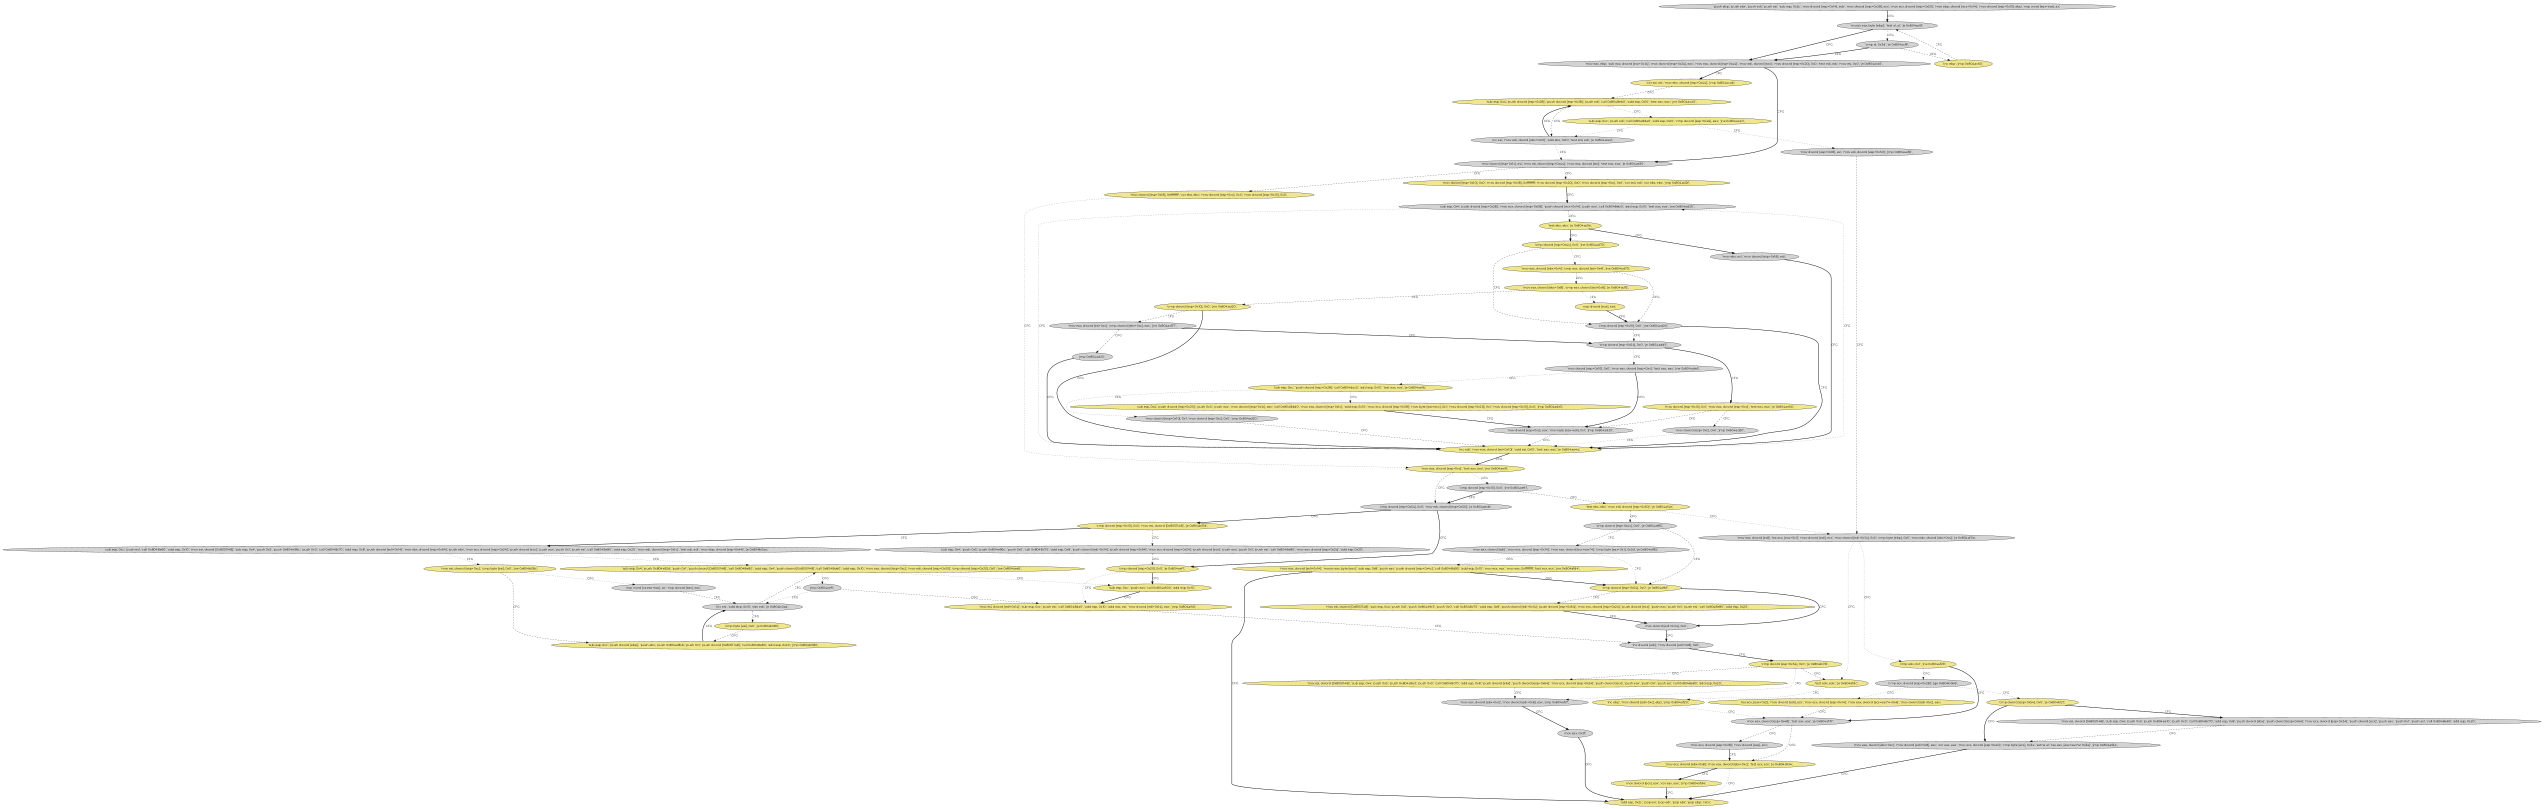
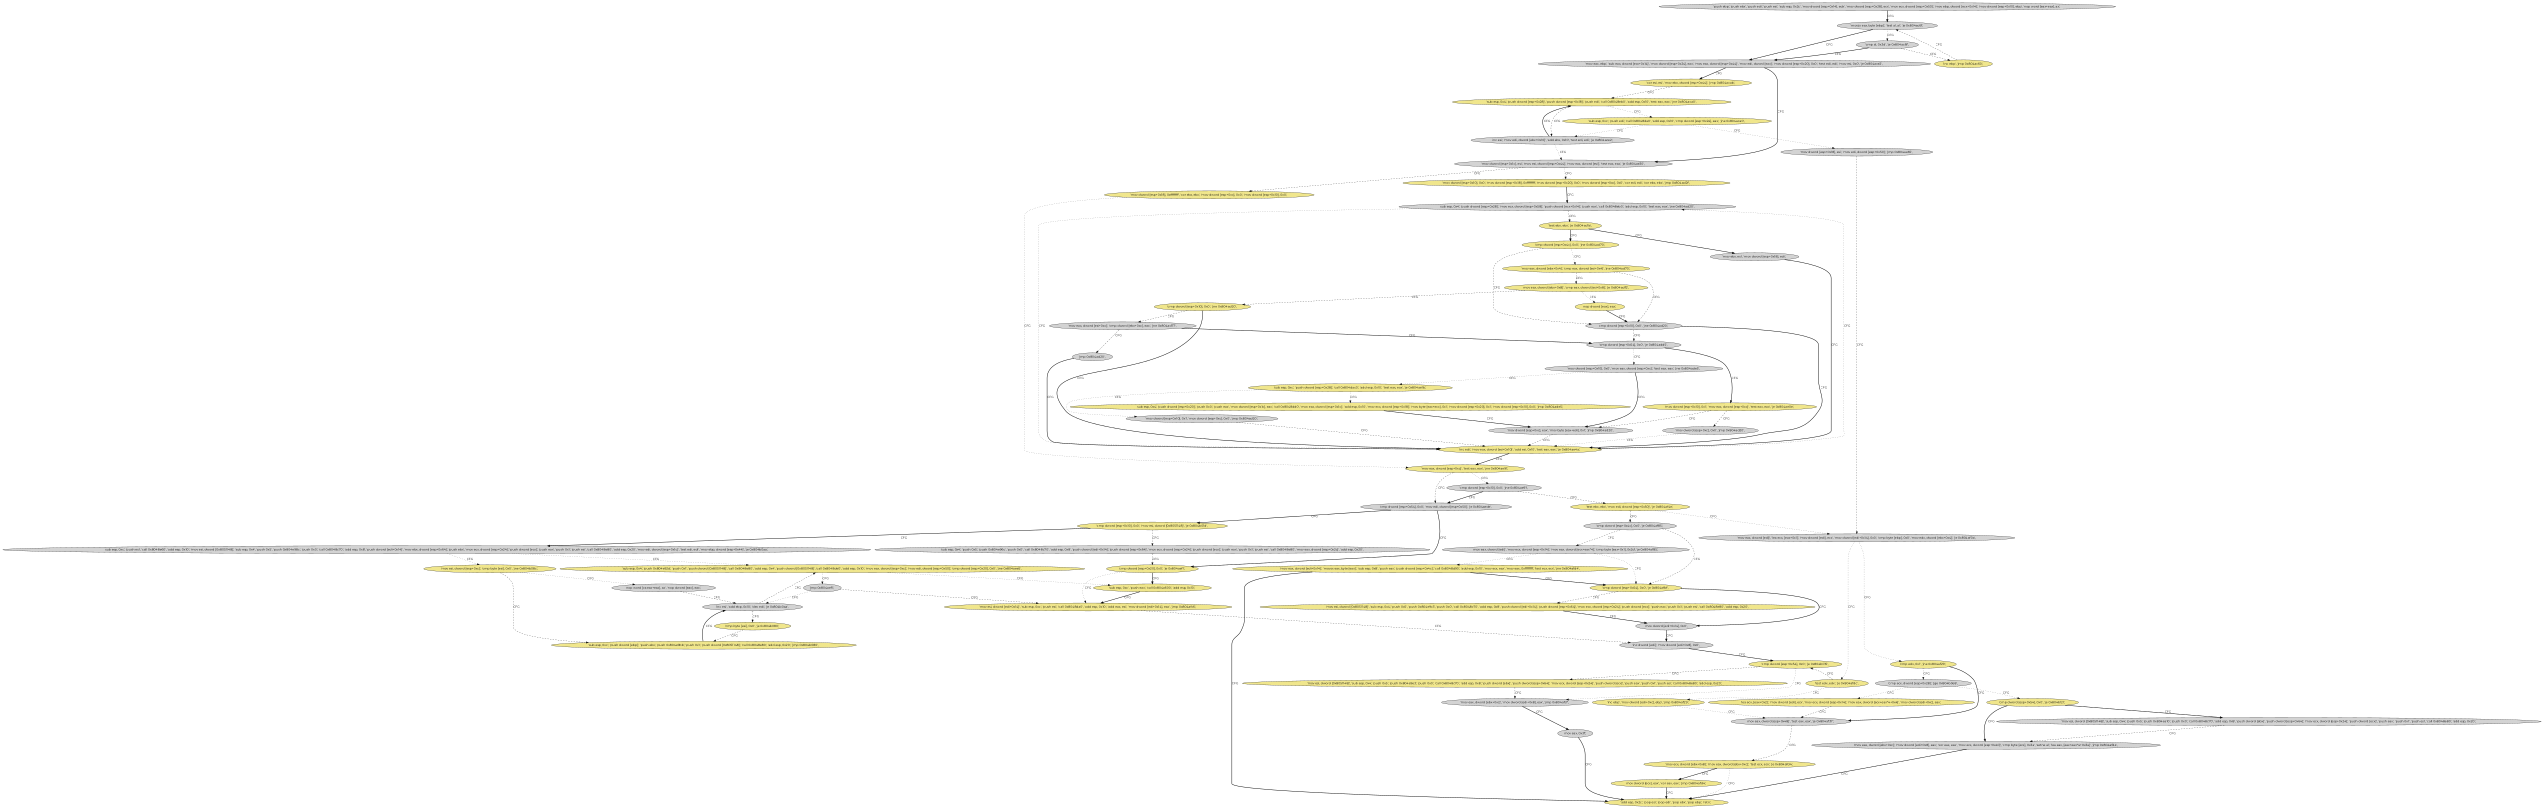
edge "'cmp dword [esp+0x54], 0x0', 'je 0x804b015'," -> "'test edx, edx', 'je 0x804afdc',": reversed
node "'mov ecx, dword [esp+0x18]', 'mov dword [eax], ecx',": removed
